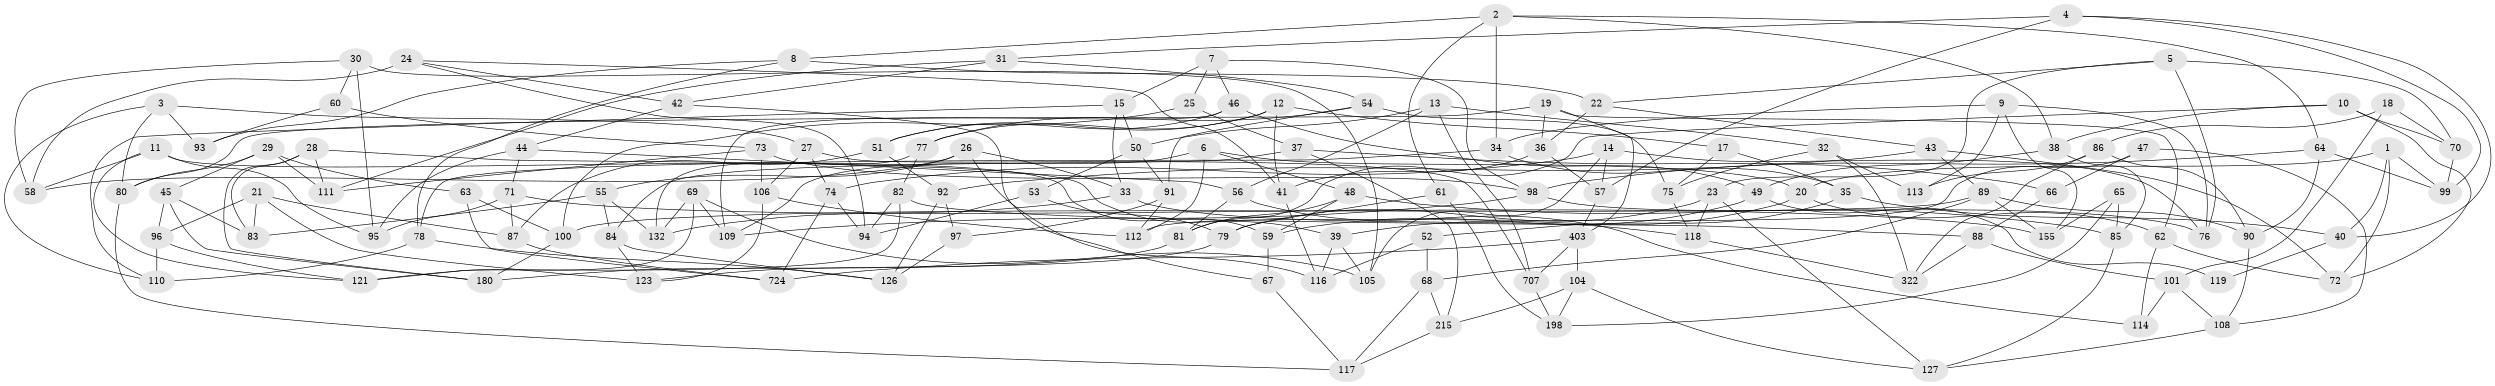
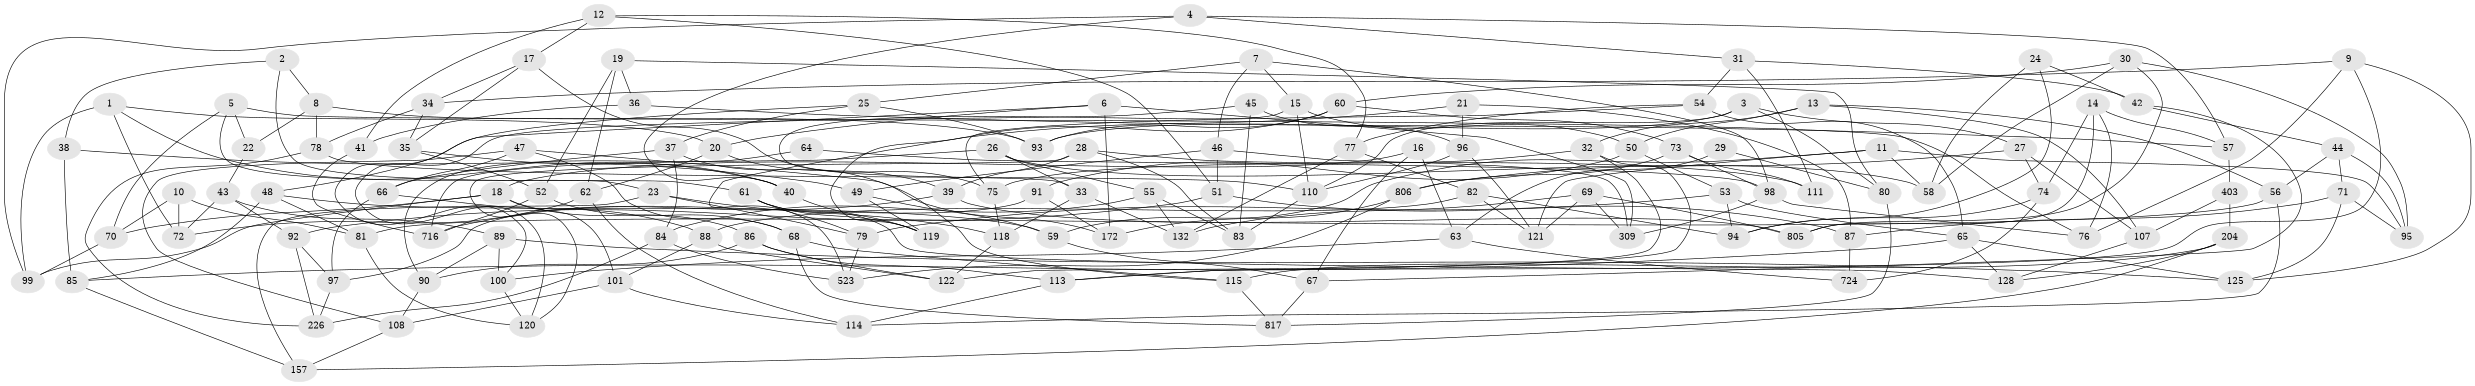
edge "2" -- "64": removed
edge "24" -- "41": removed
edge "2" -- "34": now "17" -- "34"
edge "10" -- "38": removed
edge "25" -- "93": added
edge "54" -- "91": now "54" -- "65"
edge "22" -- "36": removed
edge "60" -- "119": added
node "16": added
edge "19" -- "403": now "19" -- "52"
edge "64" -- "99": now "18" -- "99"
edge "29" -- "111": removed
edge "29" -- "45": removed
node "106": label "106" -> "806"
edge "21" -- "83": now "110" -- "83"
edge "61" -- "119": added
edge "53" -- "65": added
edge "66" -- "97": added
node "109": label "109" -> "309"
node "112": label "112" -> "172"
node "155": label "155" -> "125"
edge "89" -- "68": now "47" -- "68"
edge "403" -- "724": removed
node "180": label "180" -> "120"
node "123": label "123" -> "523"
node "126": label "126" -> "226"
node "116": label "116" -> "716"
node "105": label "105" -> "805"
node "707": label "707" -> "107"
node "104": label "104" -> "204"
node "322": label "322" -> "122"
edge "113" -- "114": added
node "215": label "215" -> "115"
node "198": label "198" -> "128"
node "117": label "117" -> "817"
node "127": label "127" -> "157"
